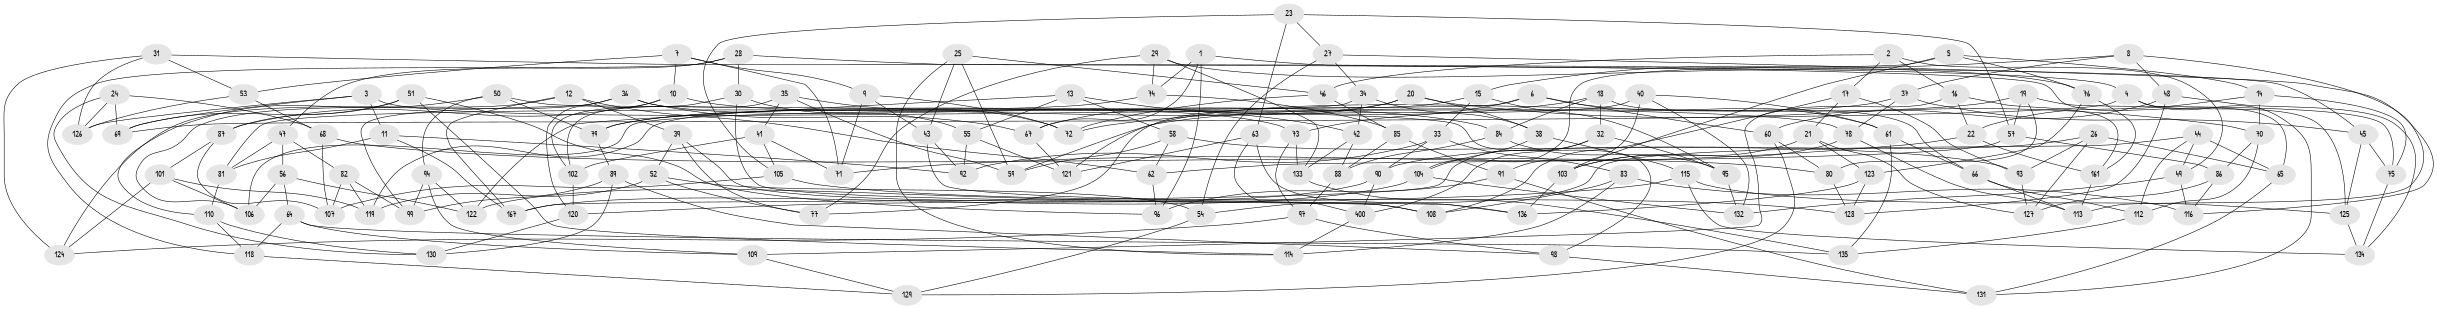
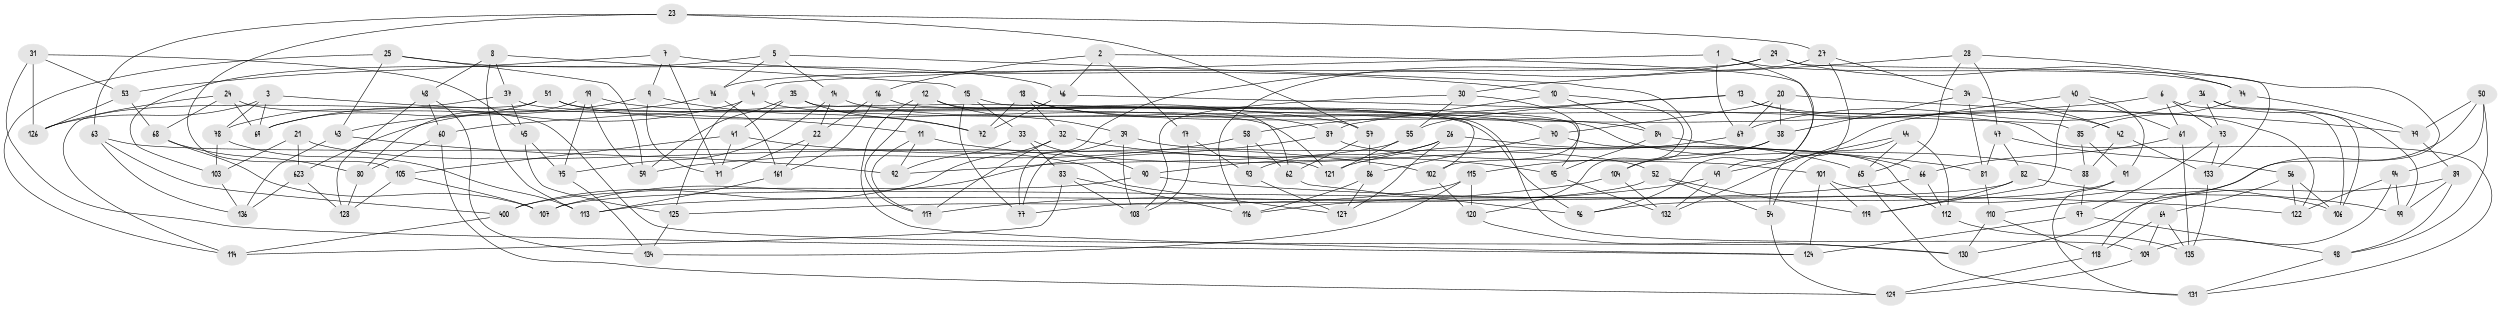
edge "17" -- "21": removed
node "123": label "123" -> "623"
node "167": label "167" -> "117"
